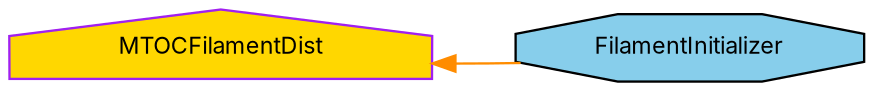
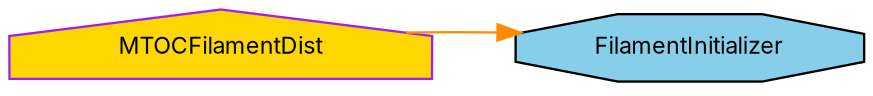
edge "FilamentInitializer" -> "MTOCFilamentDist": reversed
